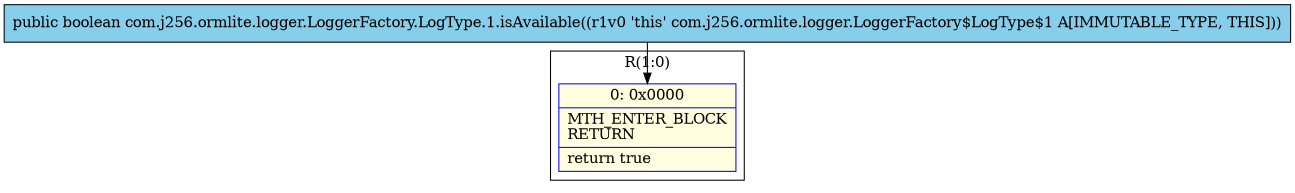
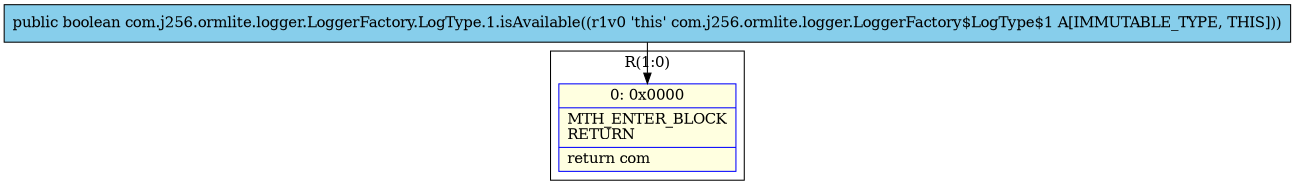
node "0: 0x0000": text "return true" -> "return com"
